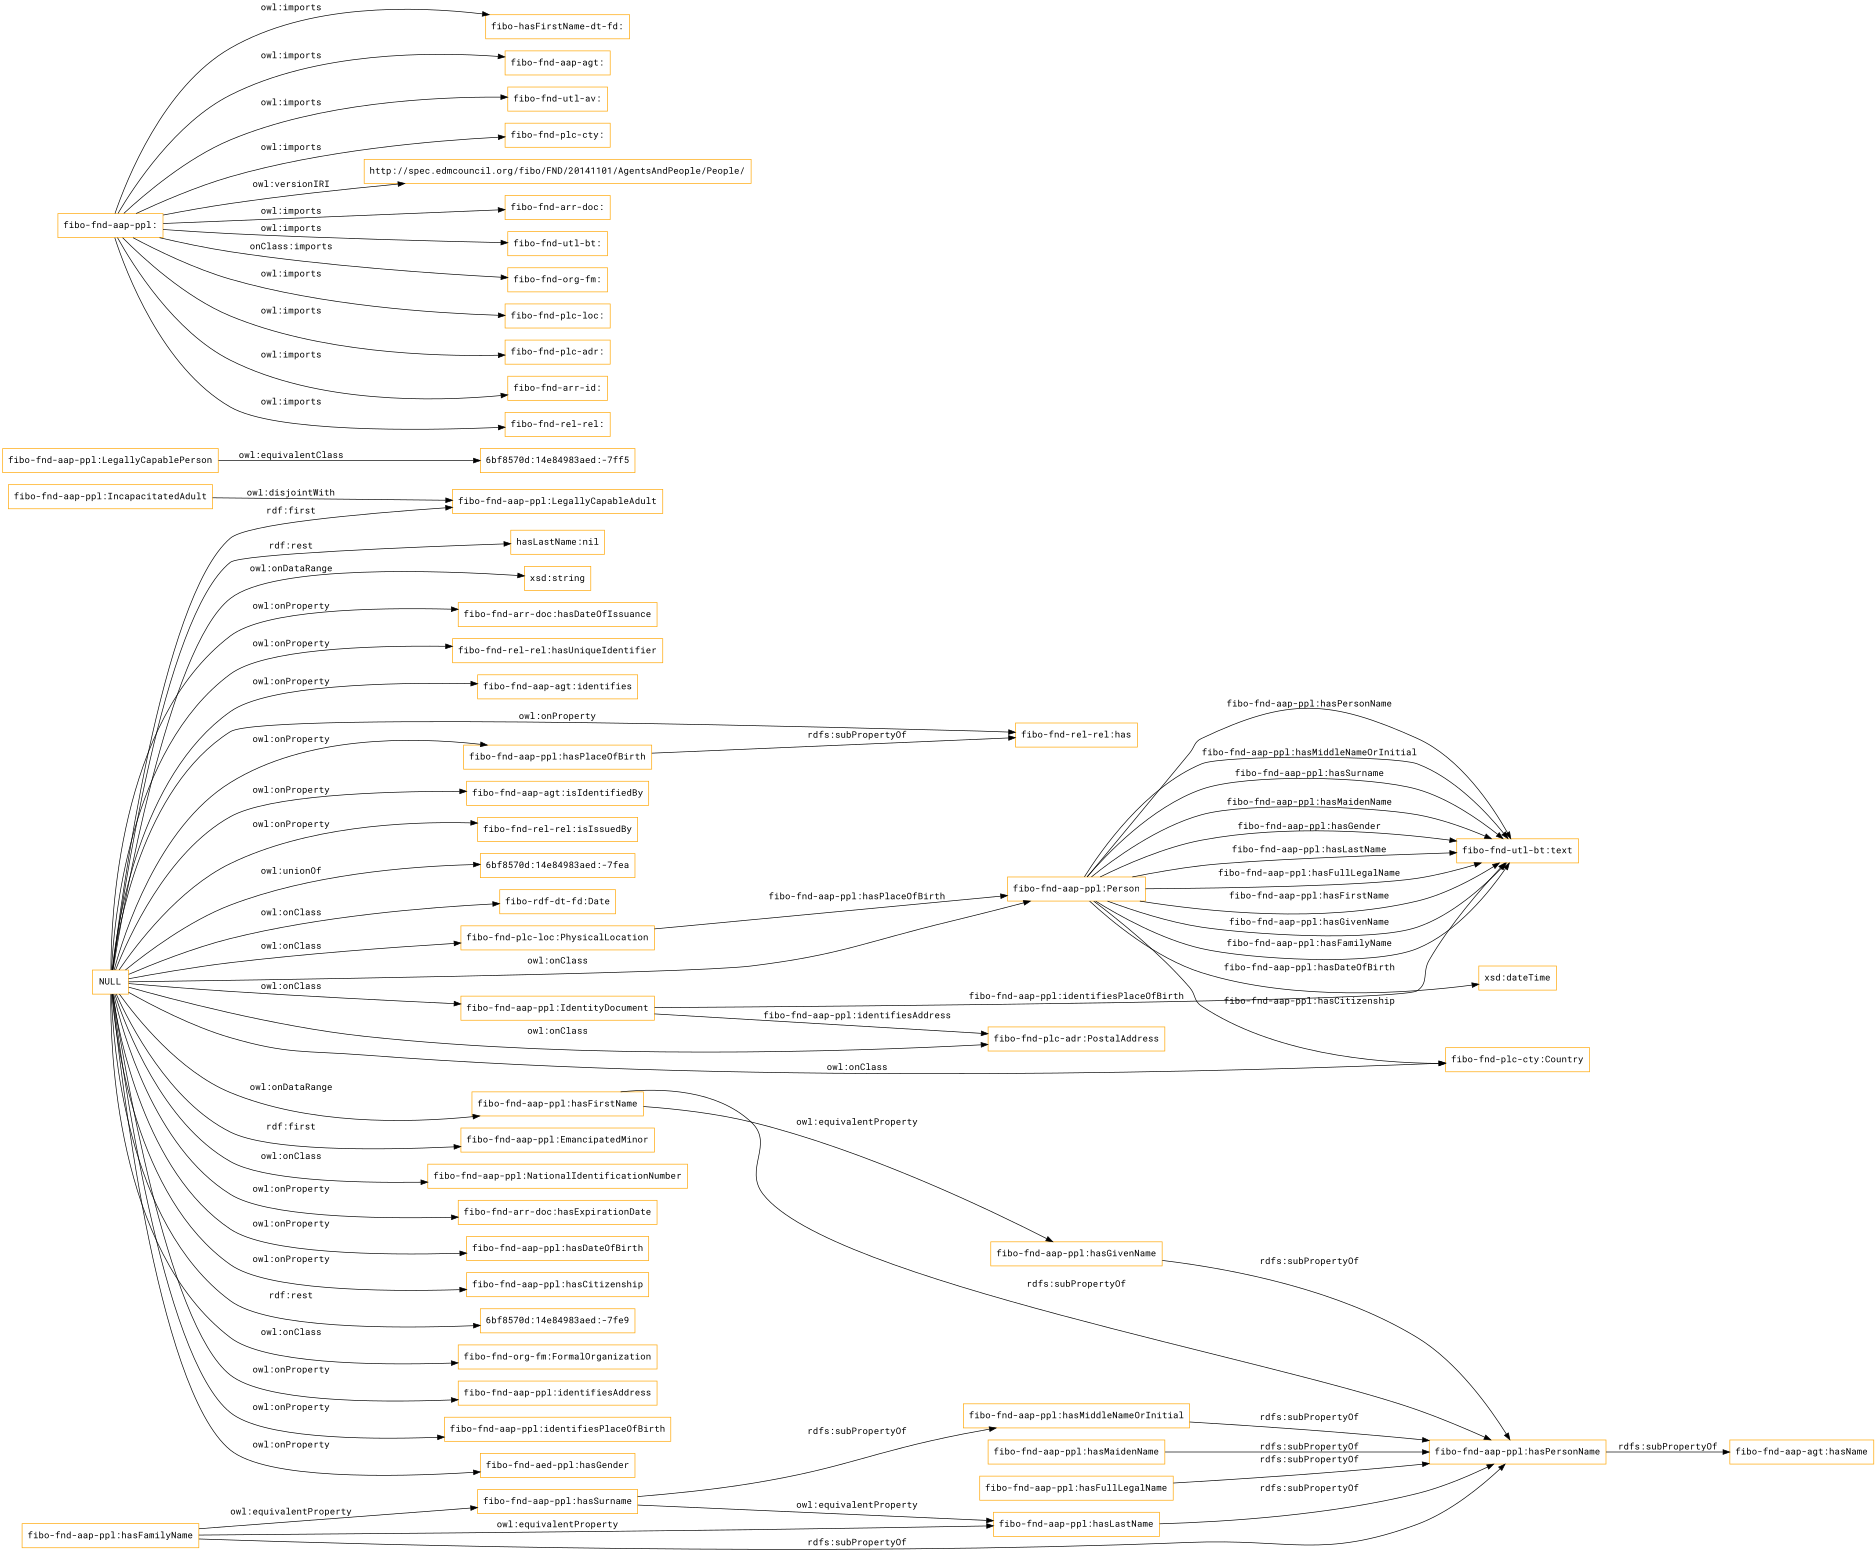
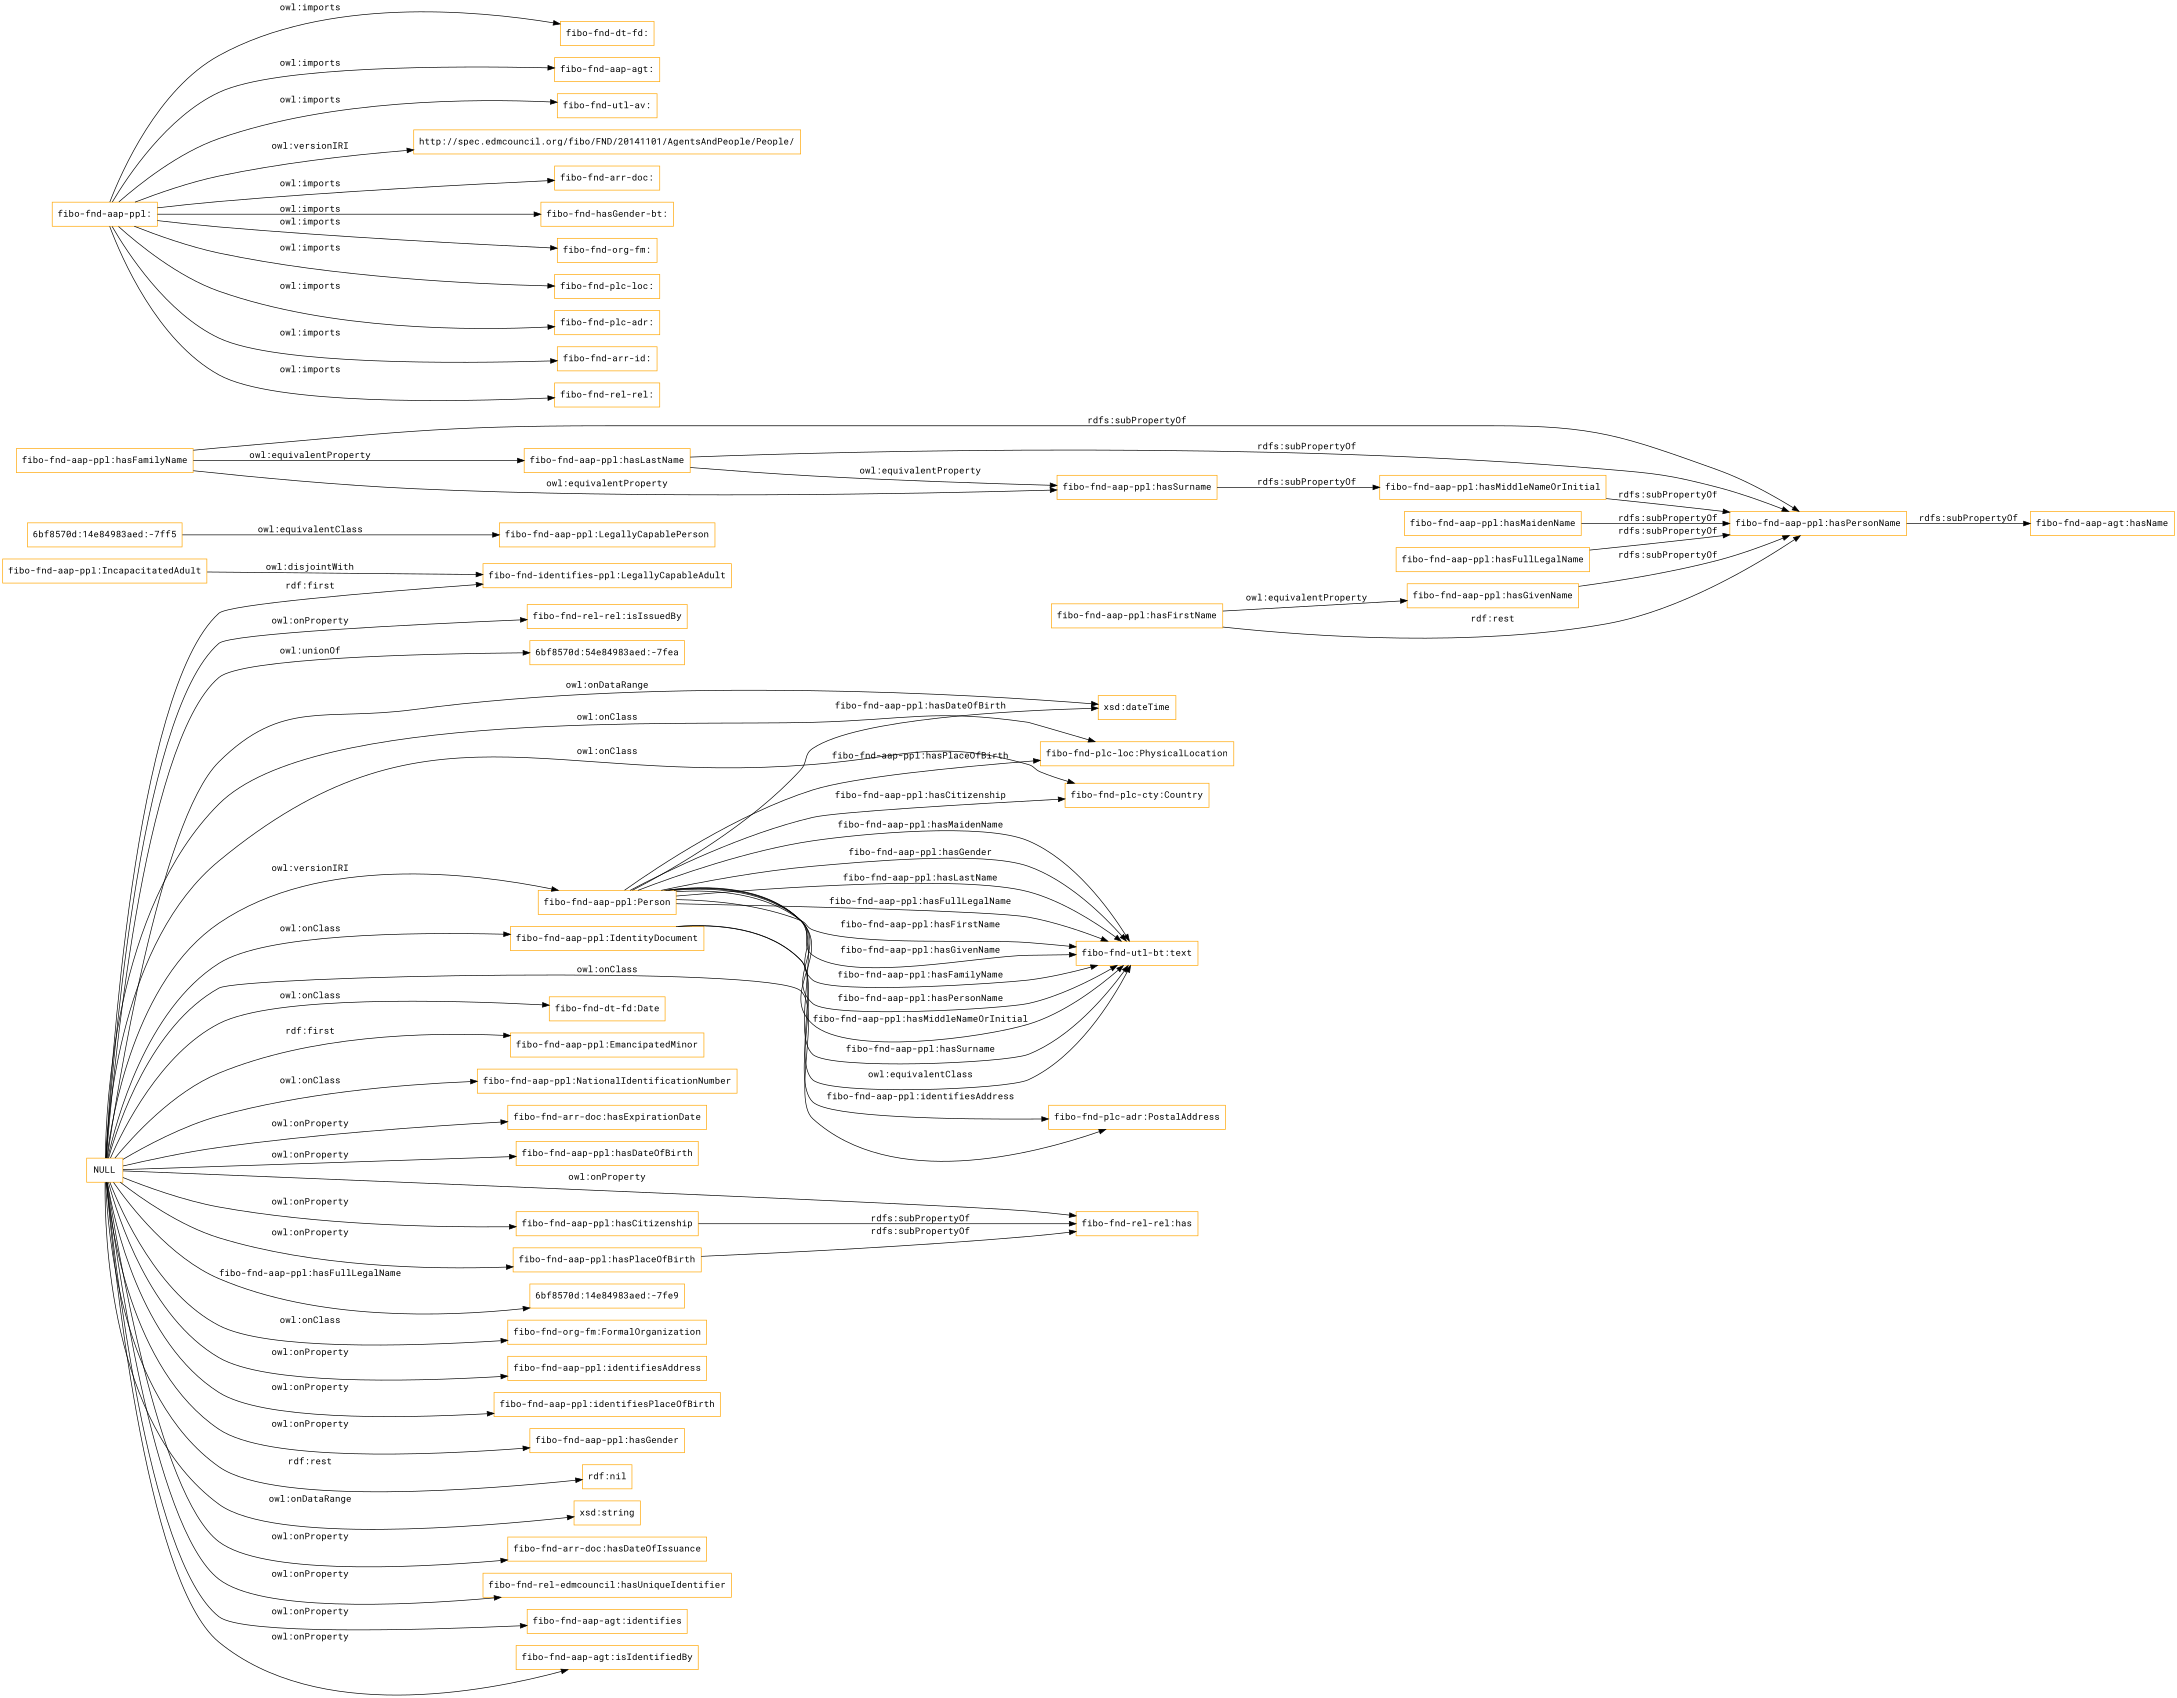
node "fibo-hasFirstName-dt-fd:": label "fibo-hasFirstName-dt-fd:" -> "fibo-fnd-dt-fd:"
node "fibo-fnd-plc-cty:": removed
node "fibo-fnd-utl-bt:": label "fibo-fnd-utl-bt:" -> "fibo-fnd-hasGender-bt:"
edge "fibo-fnd-aap-ppl:" -> "fibo-fnd-org-fm:": label "onClass:imports" -> "owl:imports"
edge "fibo-fnd-aap-ppl:LegallyCapablePerson" -> "6bf8570d:14e84983aed:-7ff5": reversed
node "fibo-fnd-aap-ppl:LegallyCapableAdult": label "fibo-fnd-aap-ppl:LegallyCapableAdult" -> "fibo-fnd-identifies-ppl:LegallyCapableAdult"
node "hasLastName:nil": label "hasLastName:nil" -> "rdf:nil"
node "fibo-fnd-rel-rel:hasUniqueIdentifier": label "fibo-fnd-rel-rel:hasUniqueIdentifier" -> "fibo-fnd-rel-edmcouncil:hasUniqueIdentifier"
node "6bf8570d:14e84983aed:-7fea": label "6bf8570d:14e84983aed:-7fea" -> "6bf8570d:54e84983aed:-7fea"
node "fibo-rdf-dt-fd:Date": label "fibo-rdf-dt-fd:Date" -> "fibo-fnd-dt-fd:Date"
edge "fibo-fnd-plc-loc:PhysicalLocation" -> "fibo-fnd-aap-ppl:Person": reversed
edge "NULL" -> "fibo-fnd-aap-ppl:Person": label "owl:onClass" -> "owl:versionIRI"
edge "fibo-fnd-aap-ppl:IdentityDocument" -> "fibo-fnd-utl-bt:text": label "fibo-fnd-aap-ppl:identifiesPlaceOfBirth" -> "owl:equivalentClass"
edge "NULL" -> "fibo-fnd-aap-ppl:hasFirstName": now "NULL" -> "xsd:dateTime"
edge "fibo-fnd-aap-ppl:hasCitizenship" -> "fibo-fnd-rel-rel:has": added, label "rdfs:subPropertyOf"
edge "fibo-fnd-aap-ppl:hasFirstName" -> "fibo-fnd-aap-ppl:hasPersonName": label "rdfs:subPropertyOf" -> "rdf:rest"
edge "NULL" -> "6bf8570d:14e84983aed:-7fe9": label "rdf:rest" -> "fibo-fnd-aap-ppl:hasFullLegalName"
node "fibo-fnd-aed-ppl:hasGender": label "fibo-fnd-aed-ppl:hasGender" -> "fibo-fnd-aap-ppl:hasGender"
edge "fibo-fnd-aap-ppl:hasSurname" -> "fibo-fnd-aap-ppl:hasLastName": reversed
